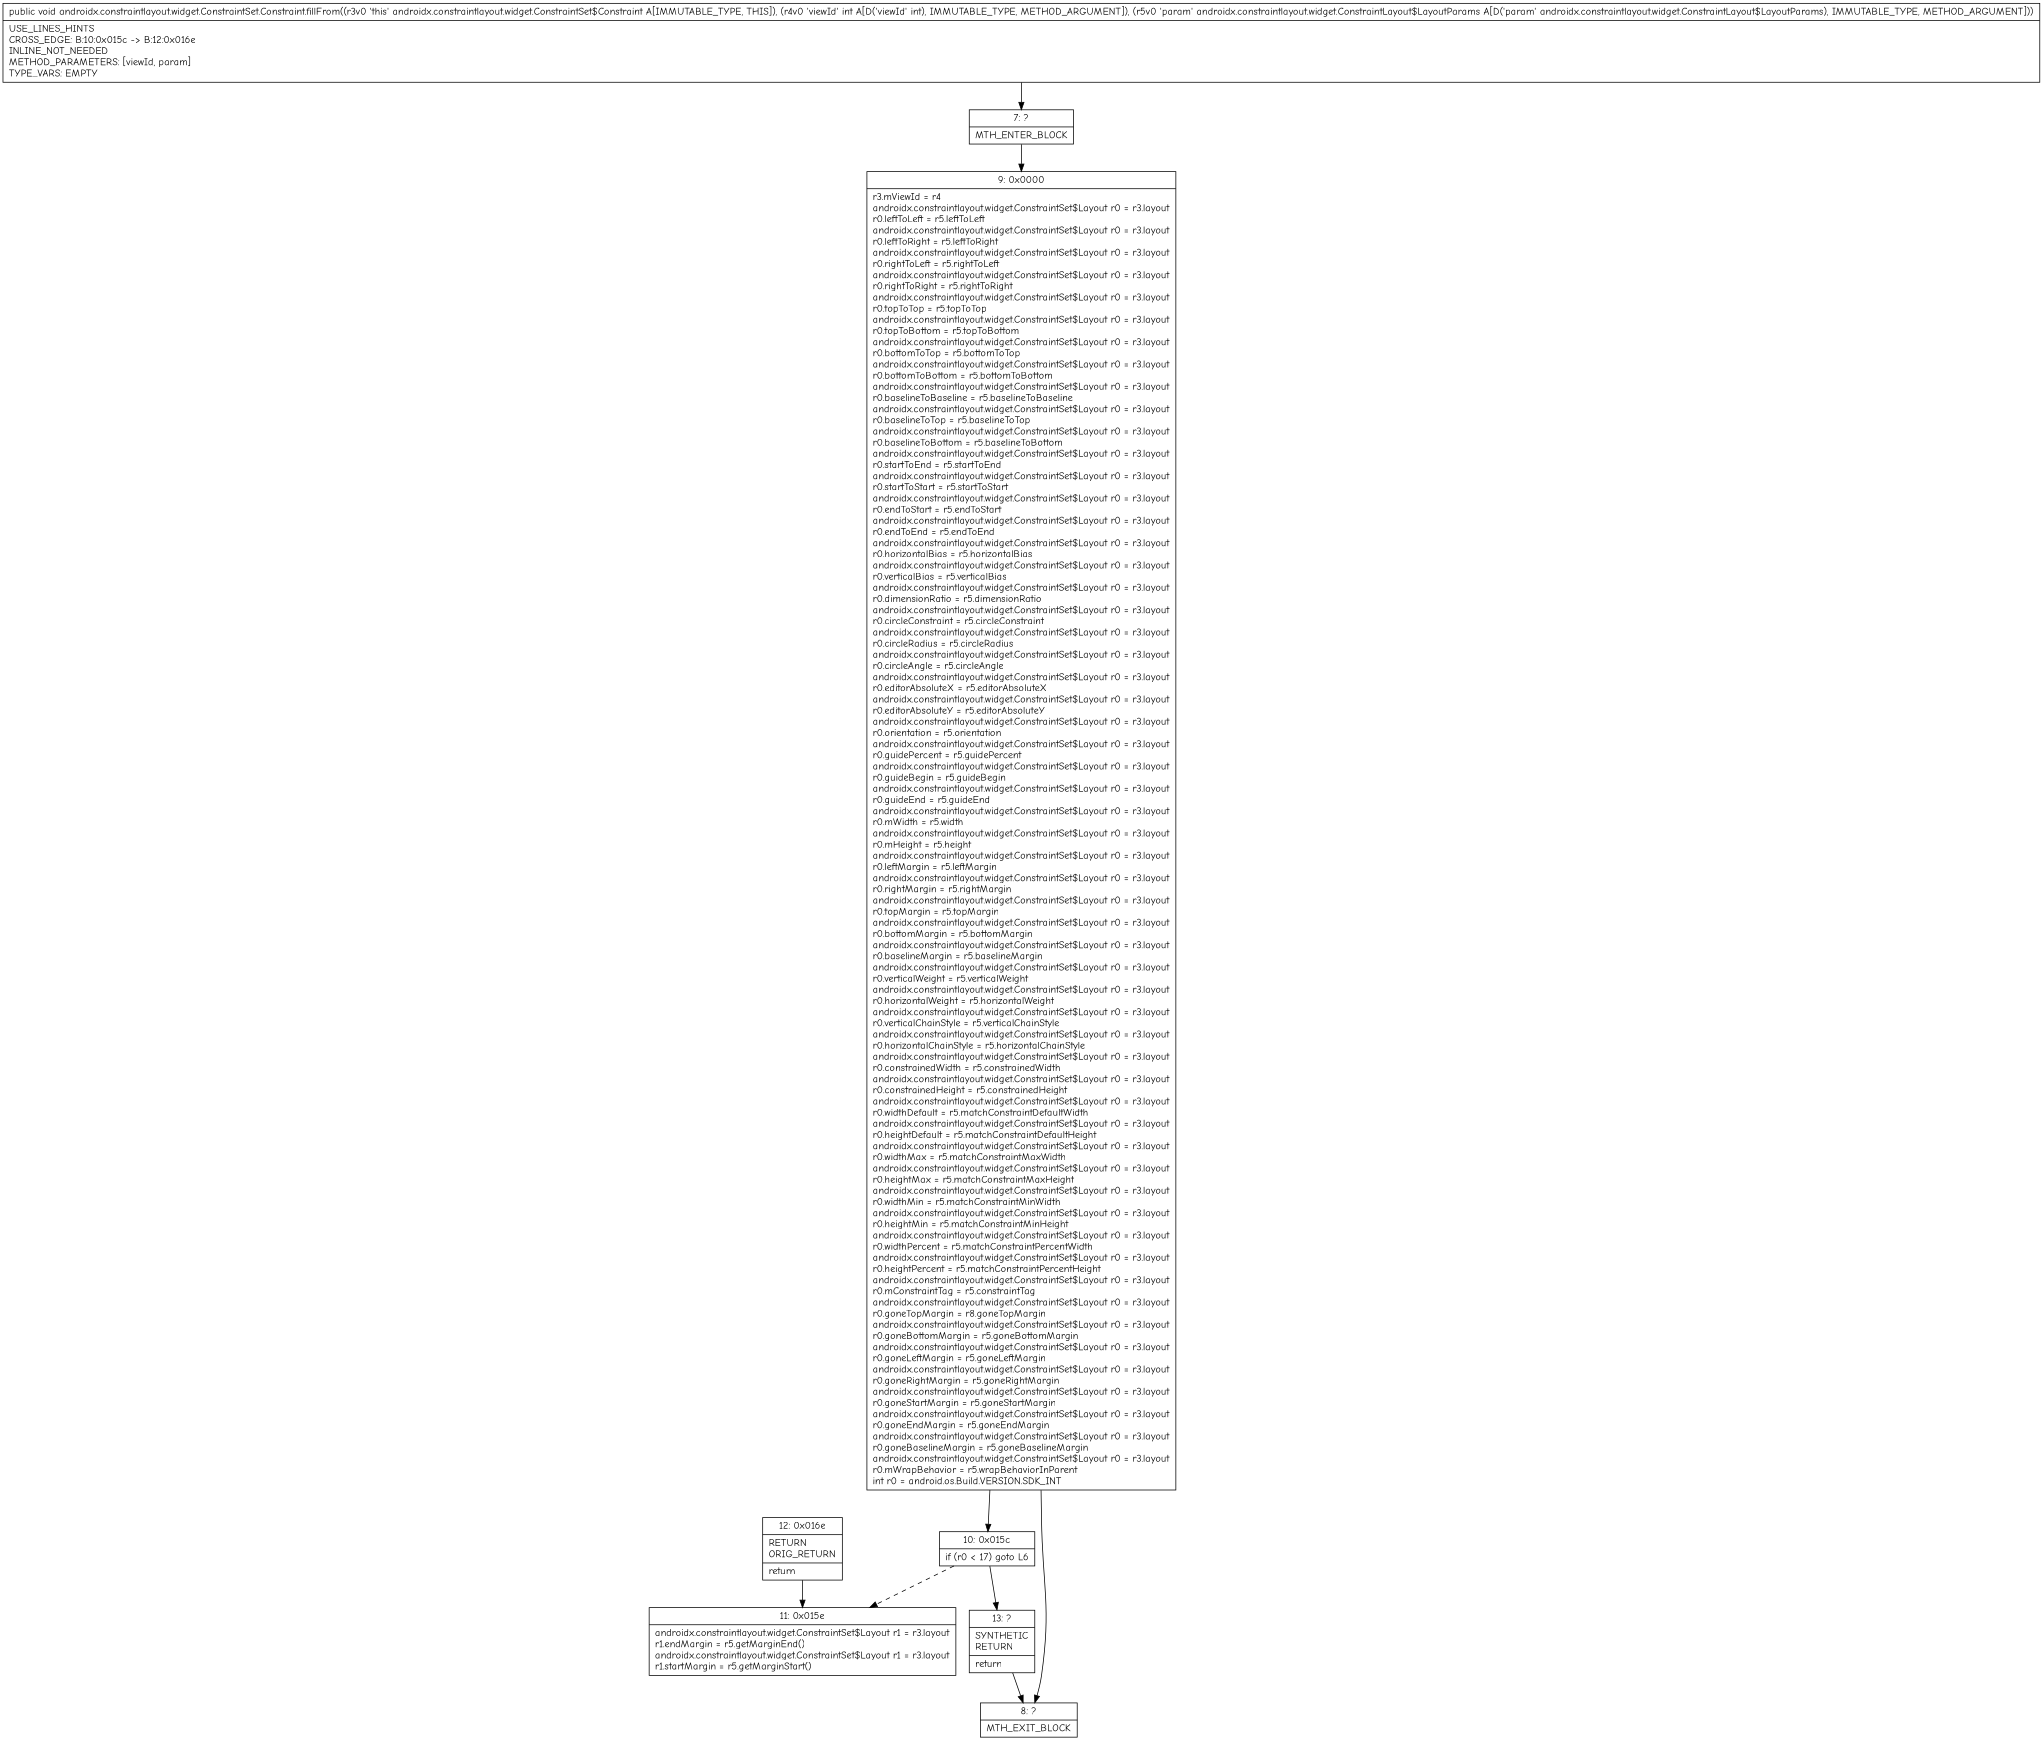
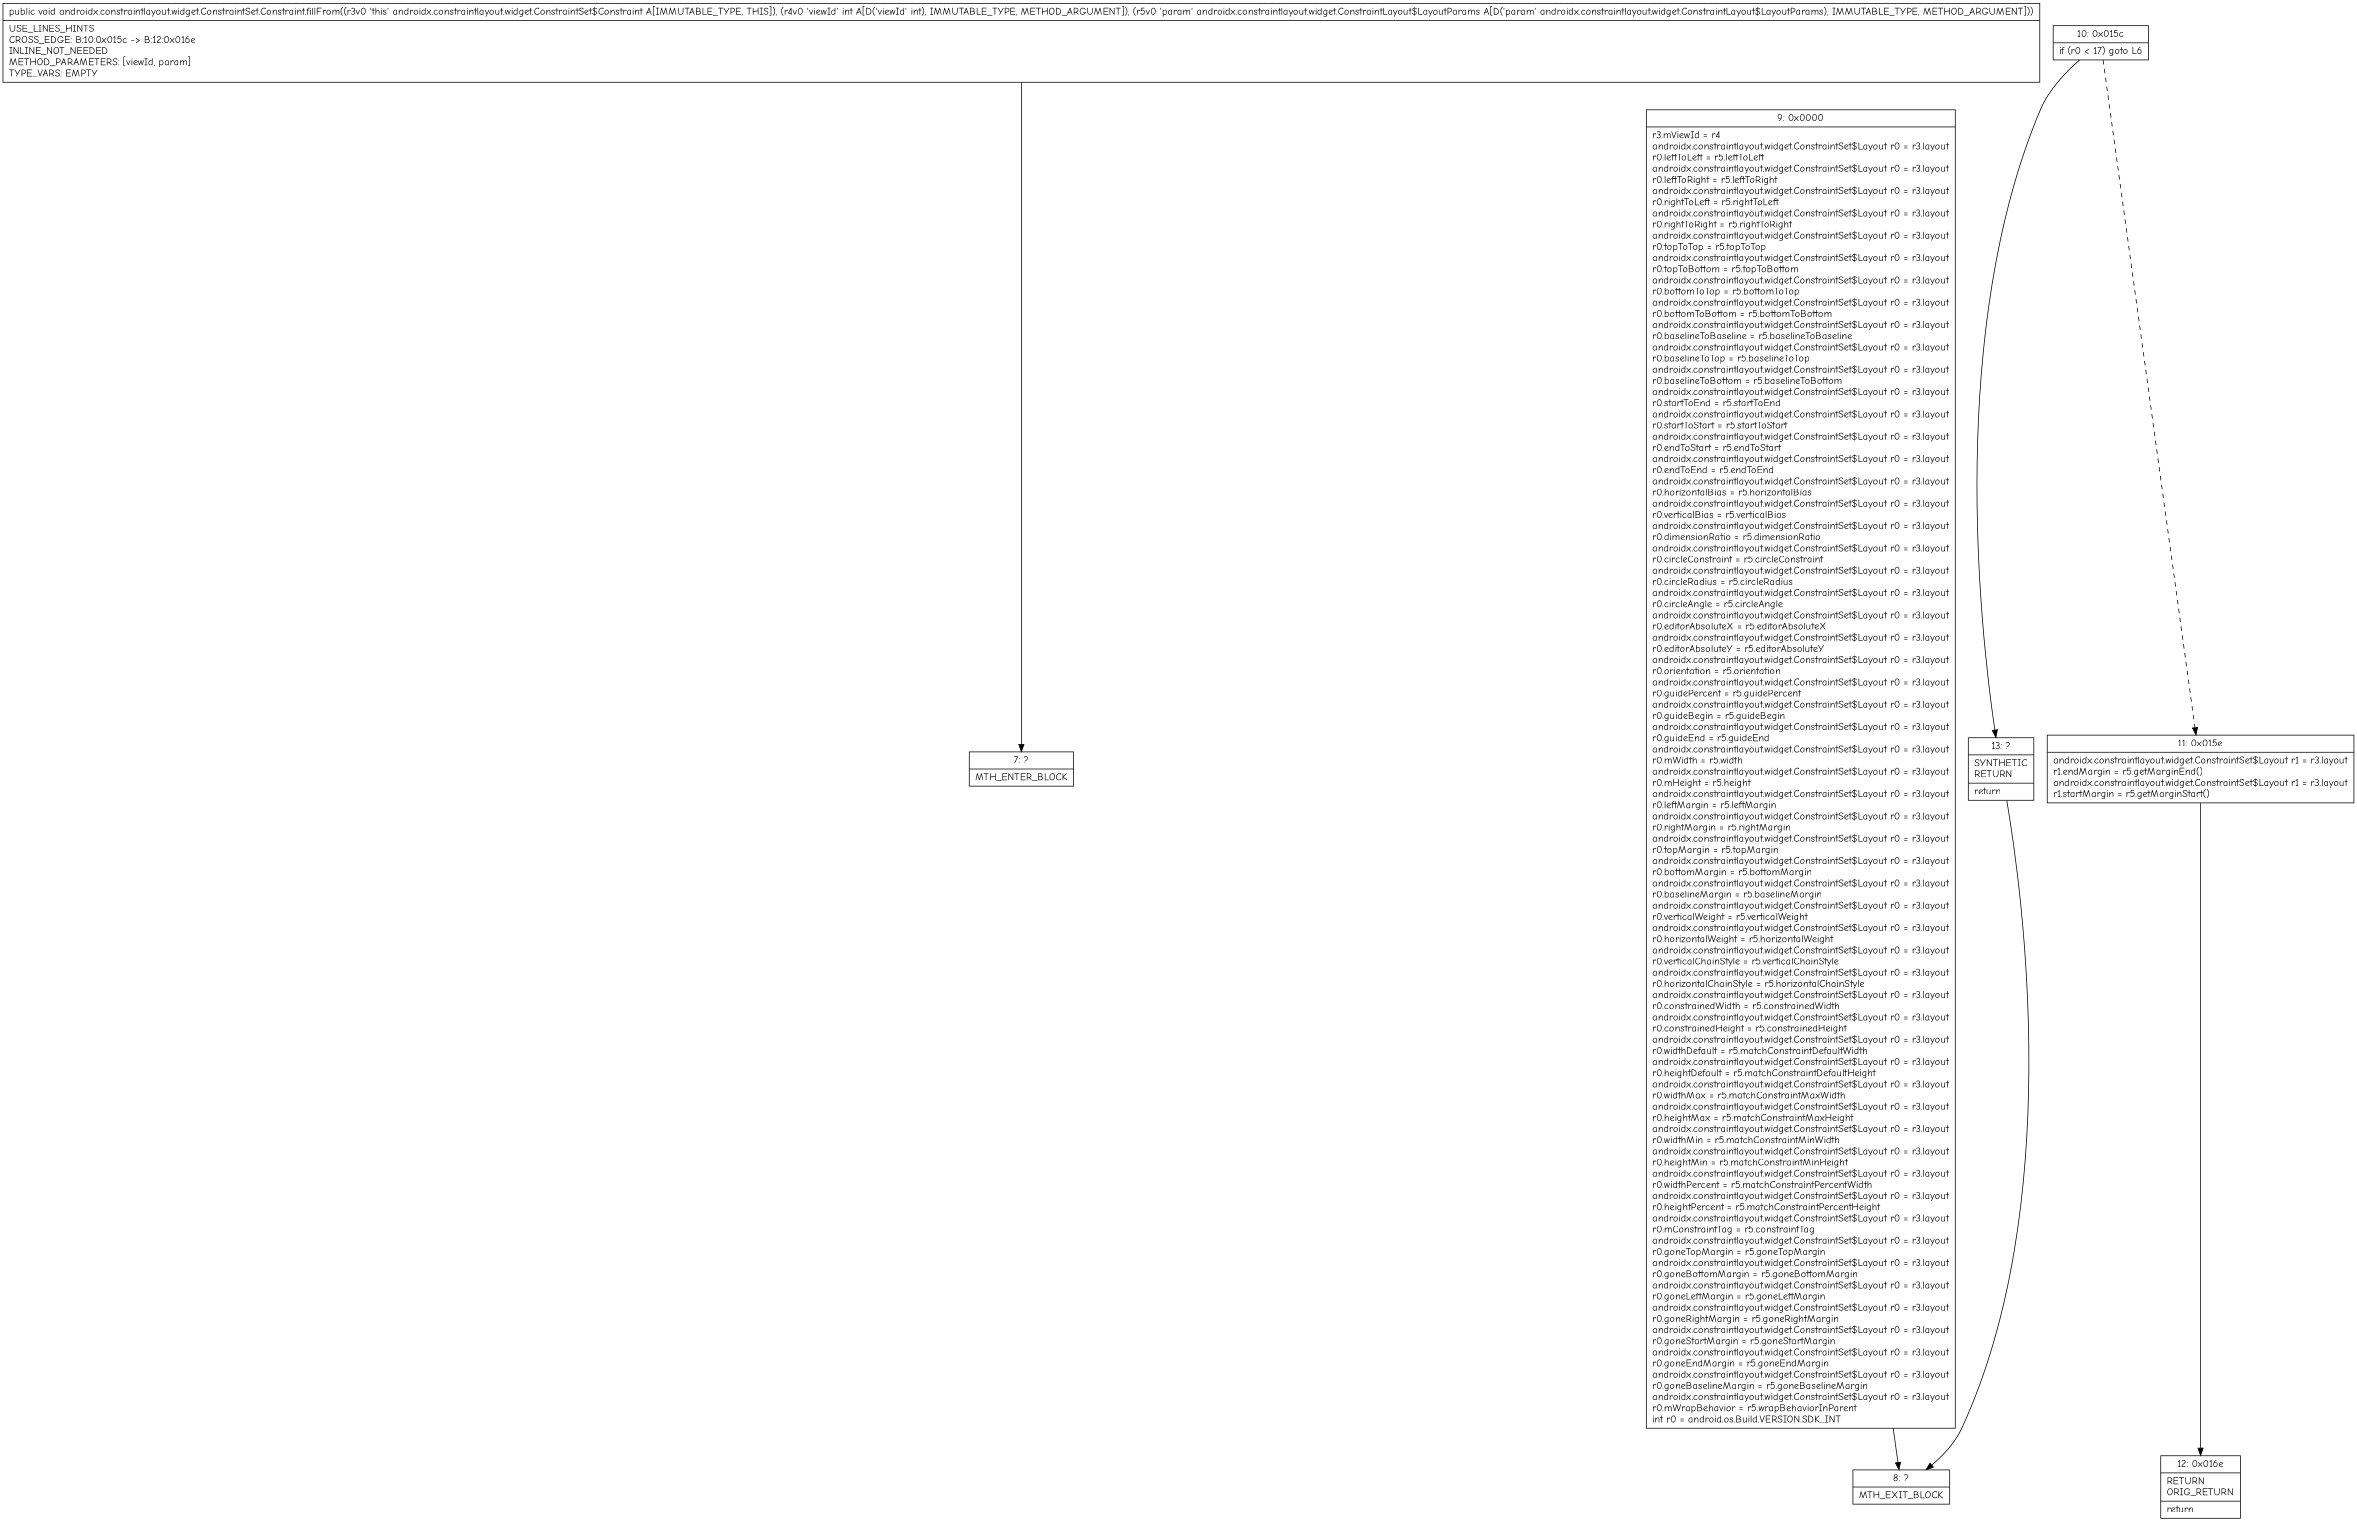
edge "7: ?" -> "9: 0x0000": removed
node "9: 0x0000": text "r0.goneTopMargin = r8.goneTopMargin" -> "r0.goneTopMargin = r5.goneTopMargin"
edge "9: 0x0000" -> "10: 0x015c": removed
edge "12: 0x016e" -> "11: 0x015e": reversed
